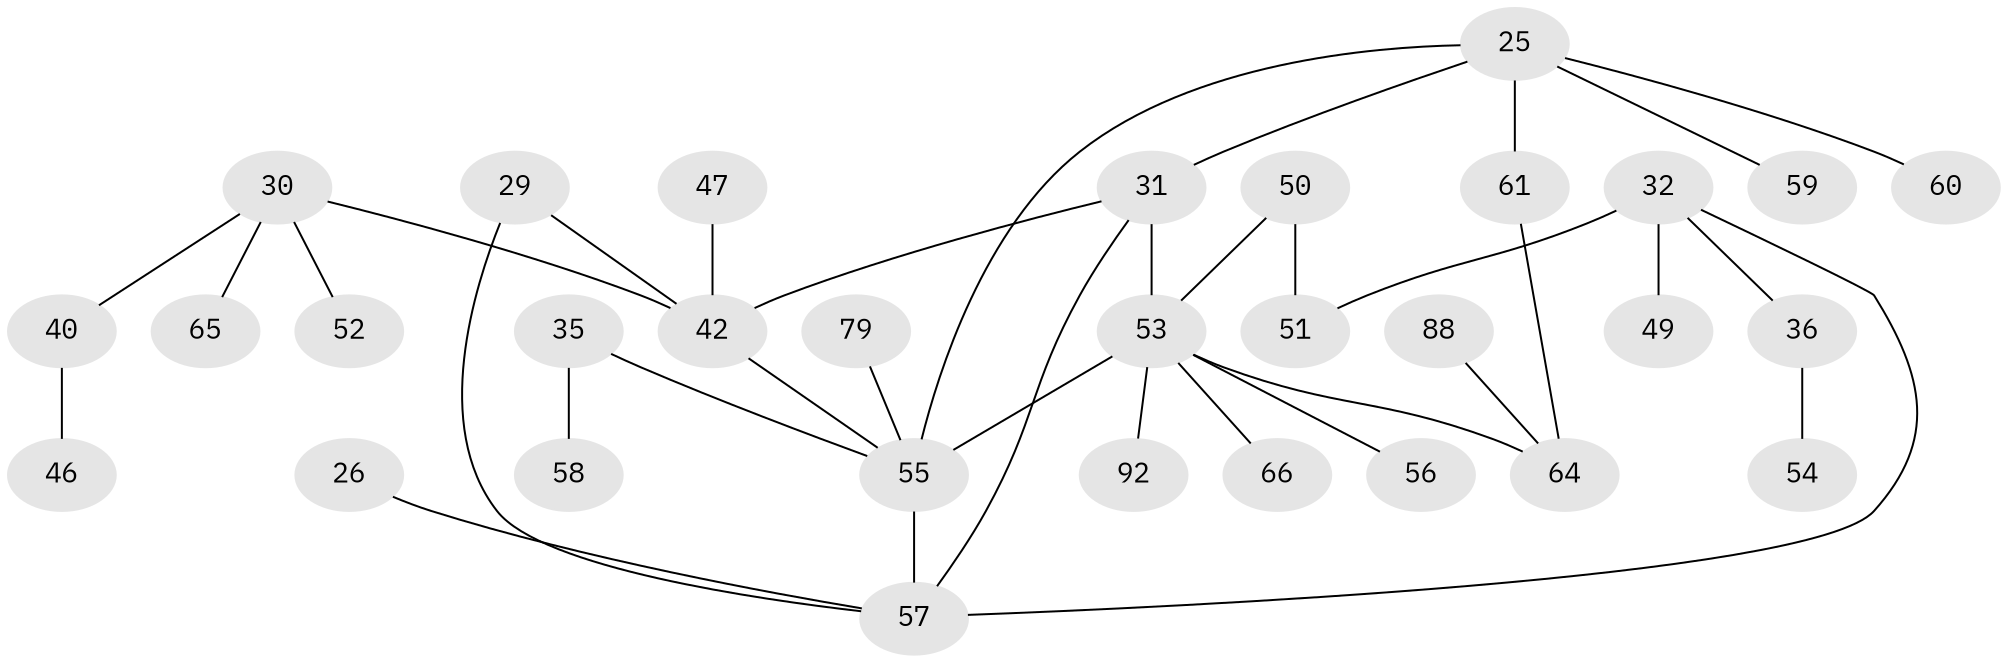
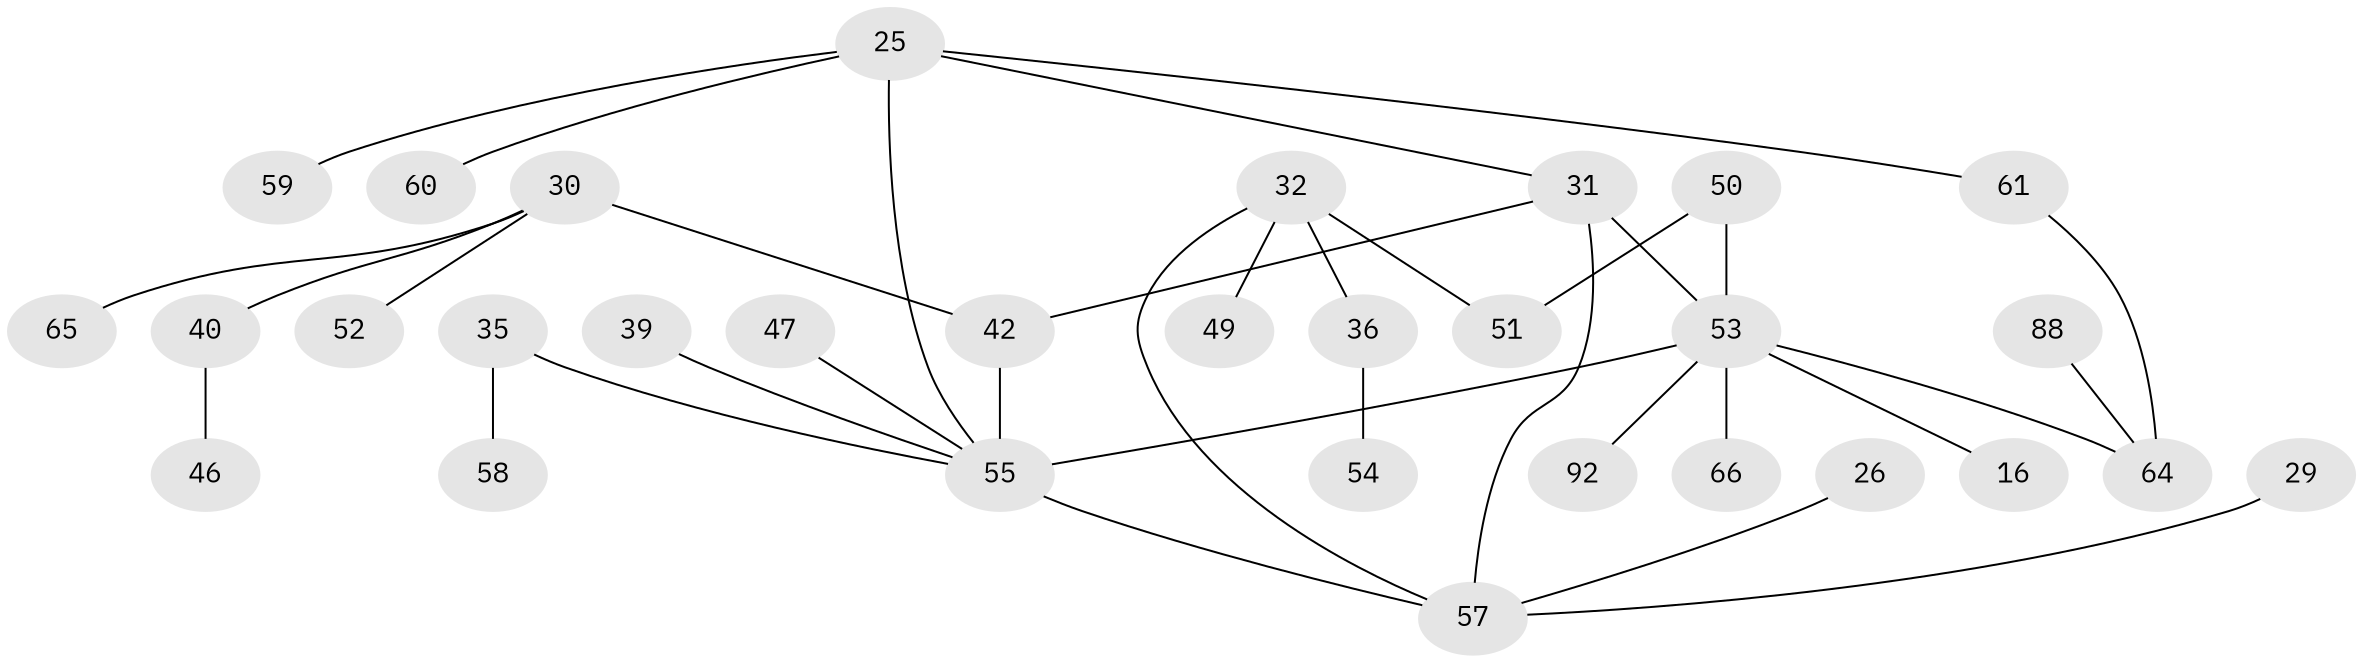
edge "29" -- "42": removed
edge "47" -- "42": now "47" -- "55"
node "79": label "79" -> "39"
node "56": label "56" -> "16"
